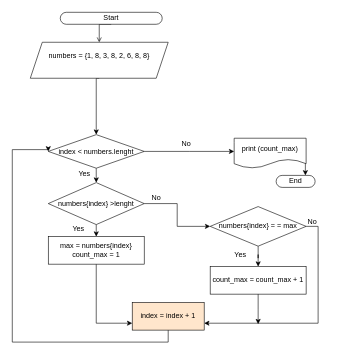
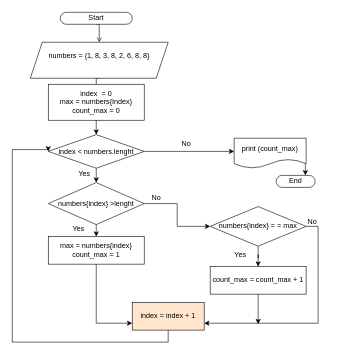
node "Start": size 102x12 -> 72x12
node "index = 0 max = numbers{Index} count_max = 0": added
